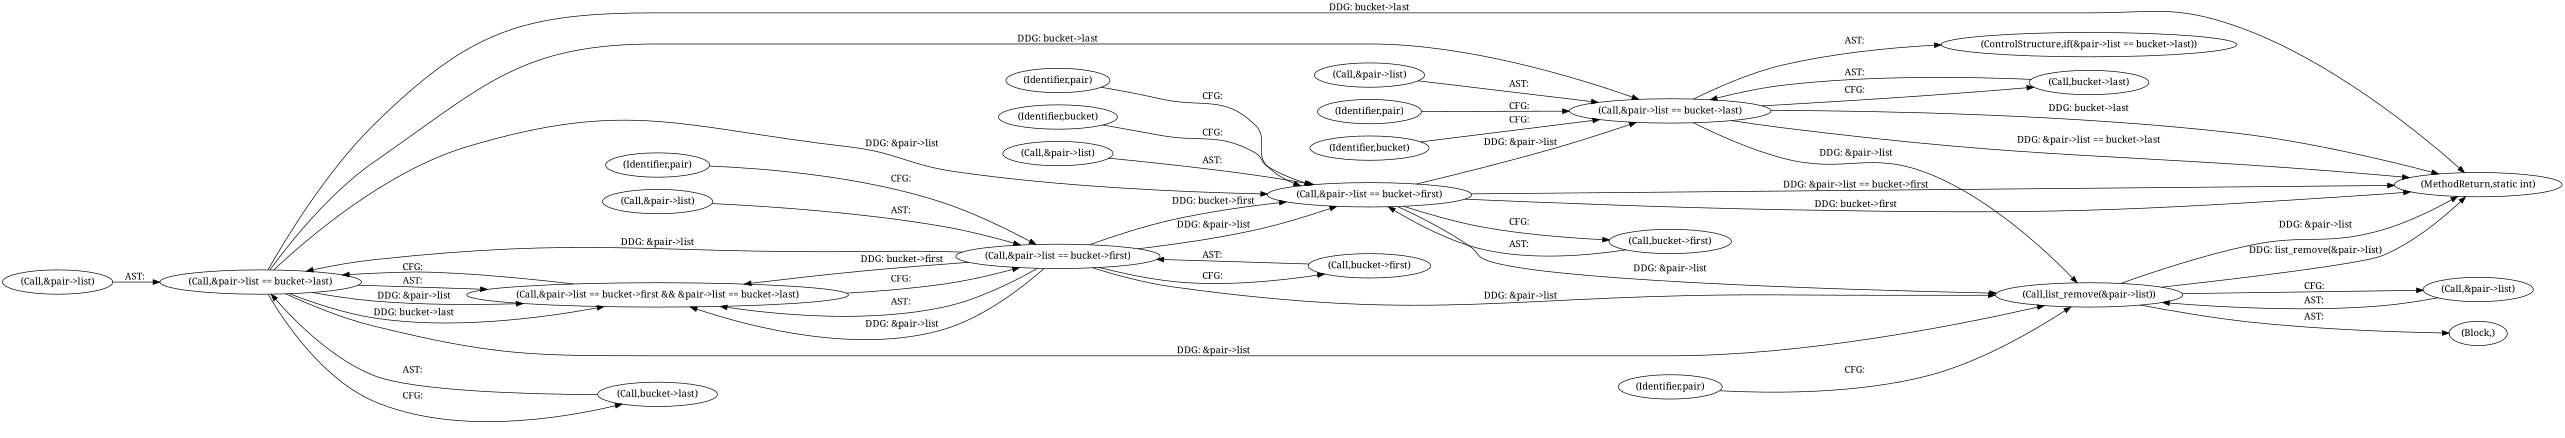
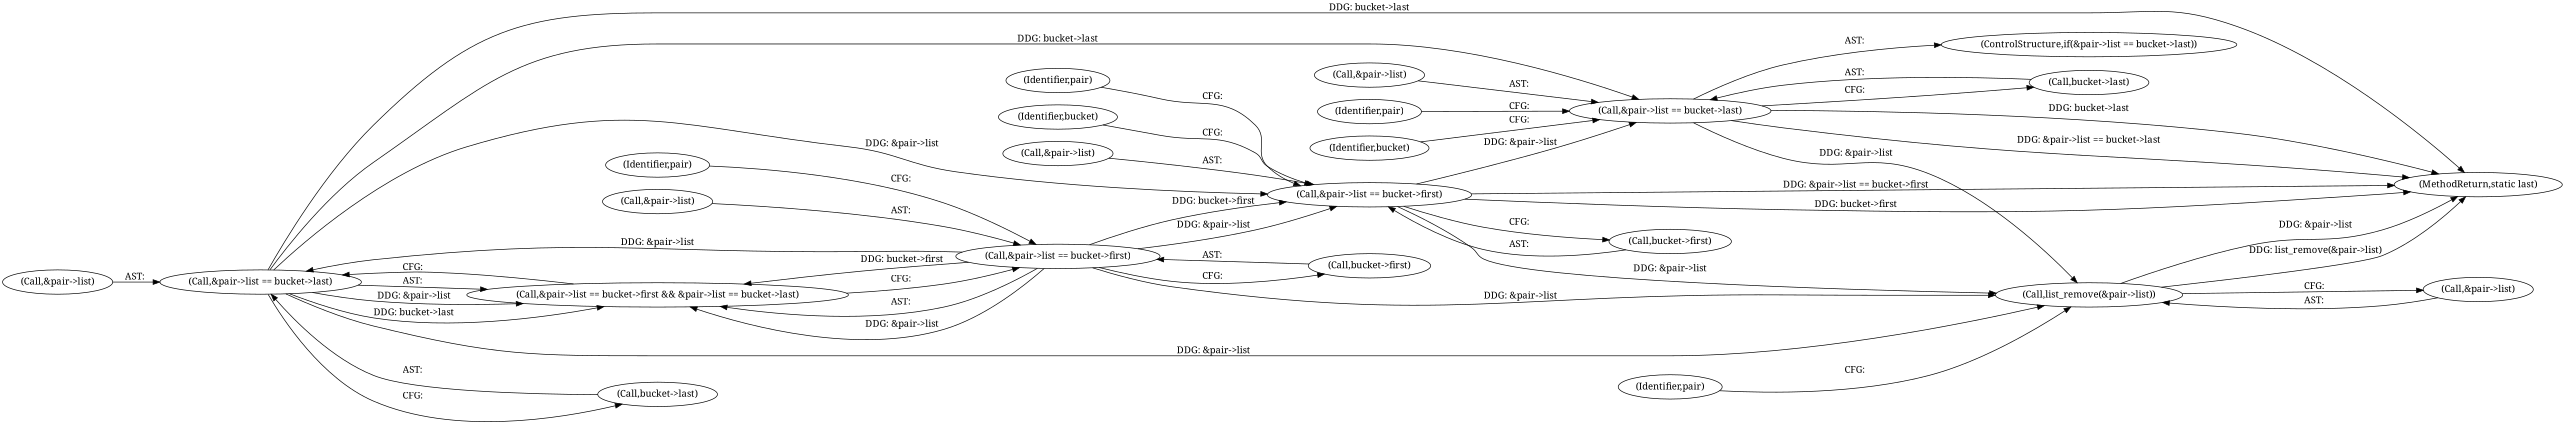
node "(MethodReturn,static int)": label "(MethodReturn,static int)" -> "(MethodReturn,static last)"
node "(Block,)": removed
